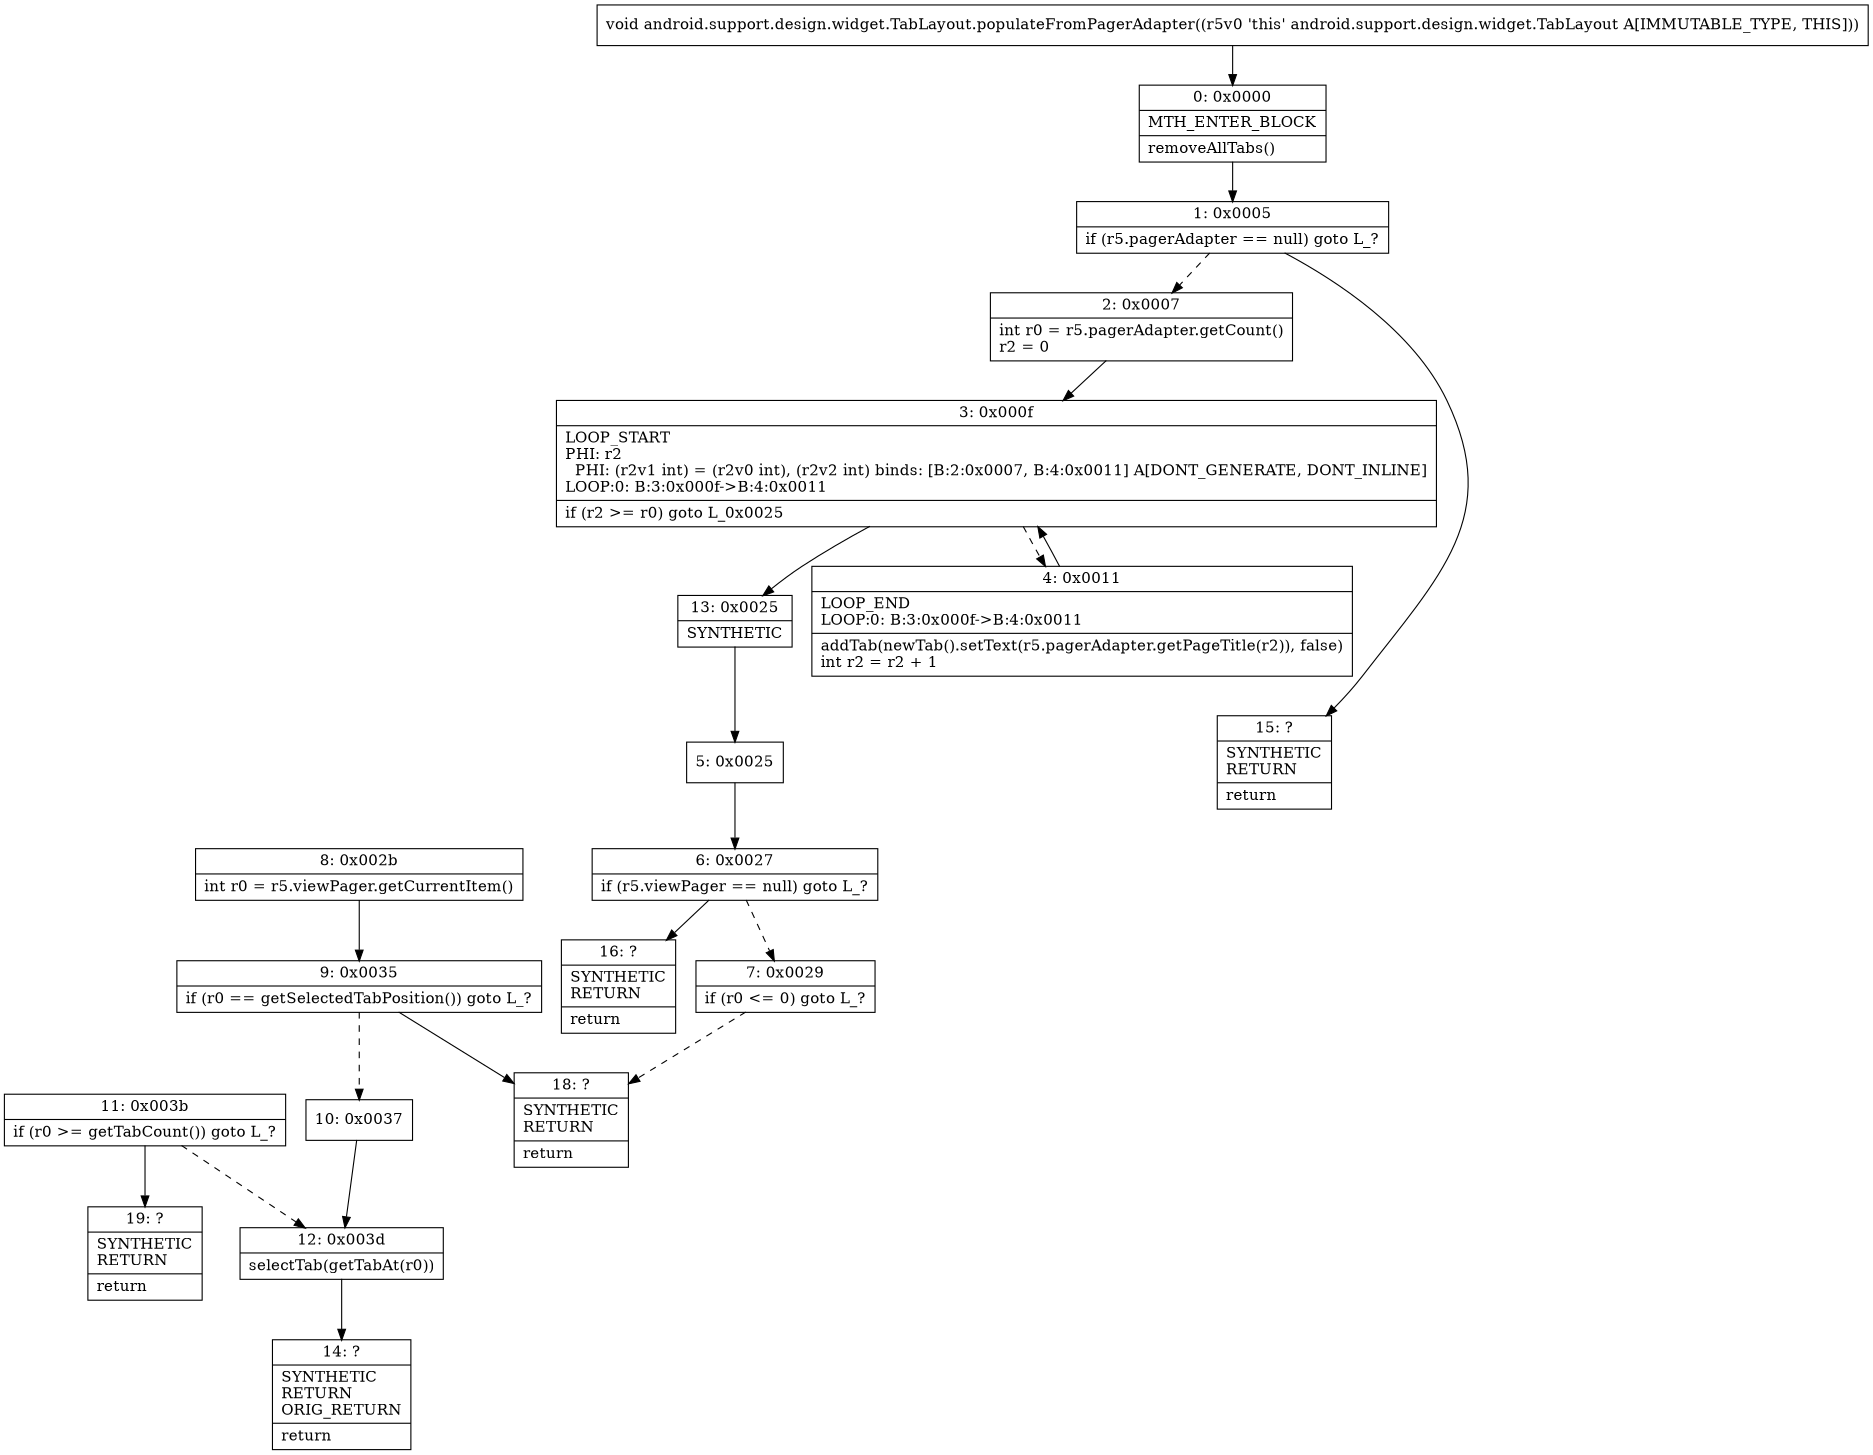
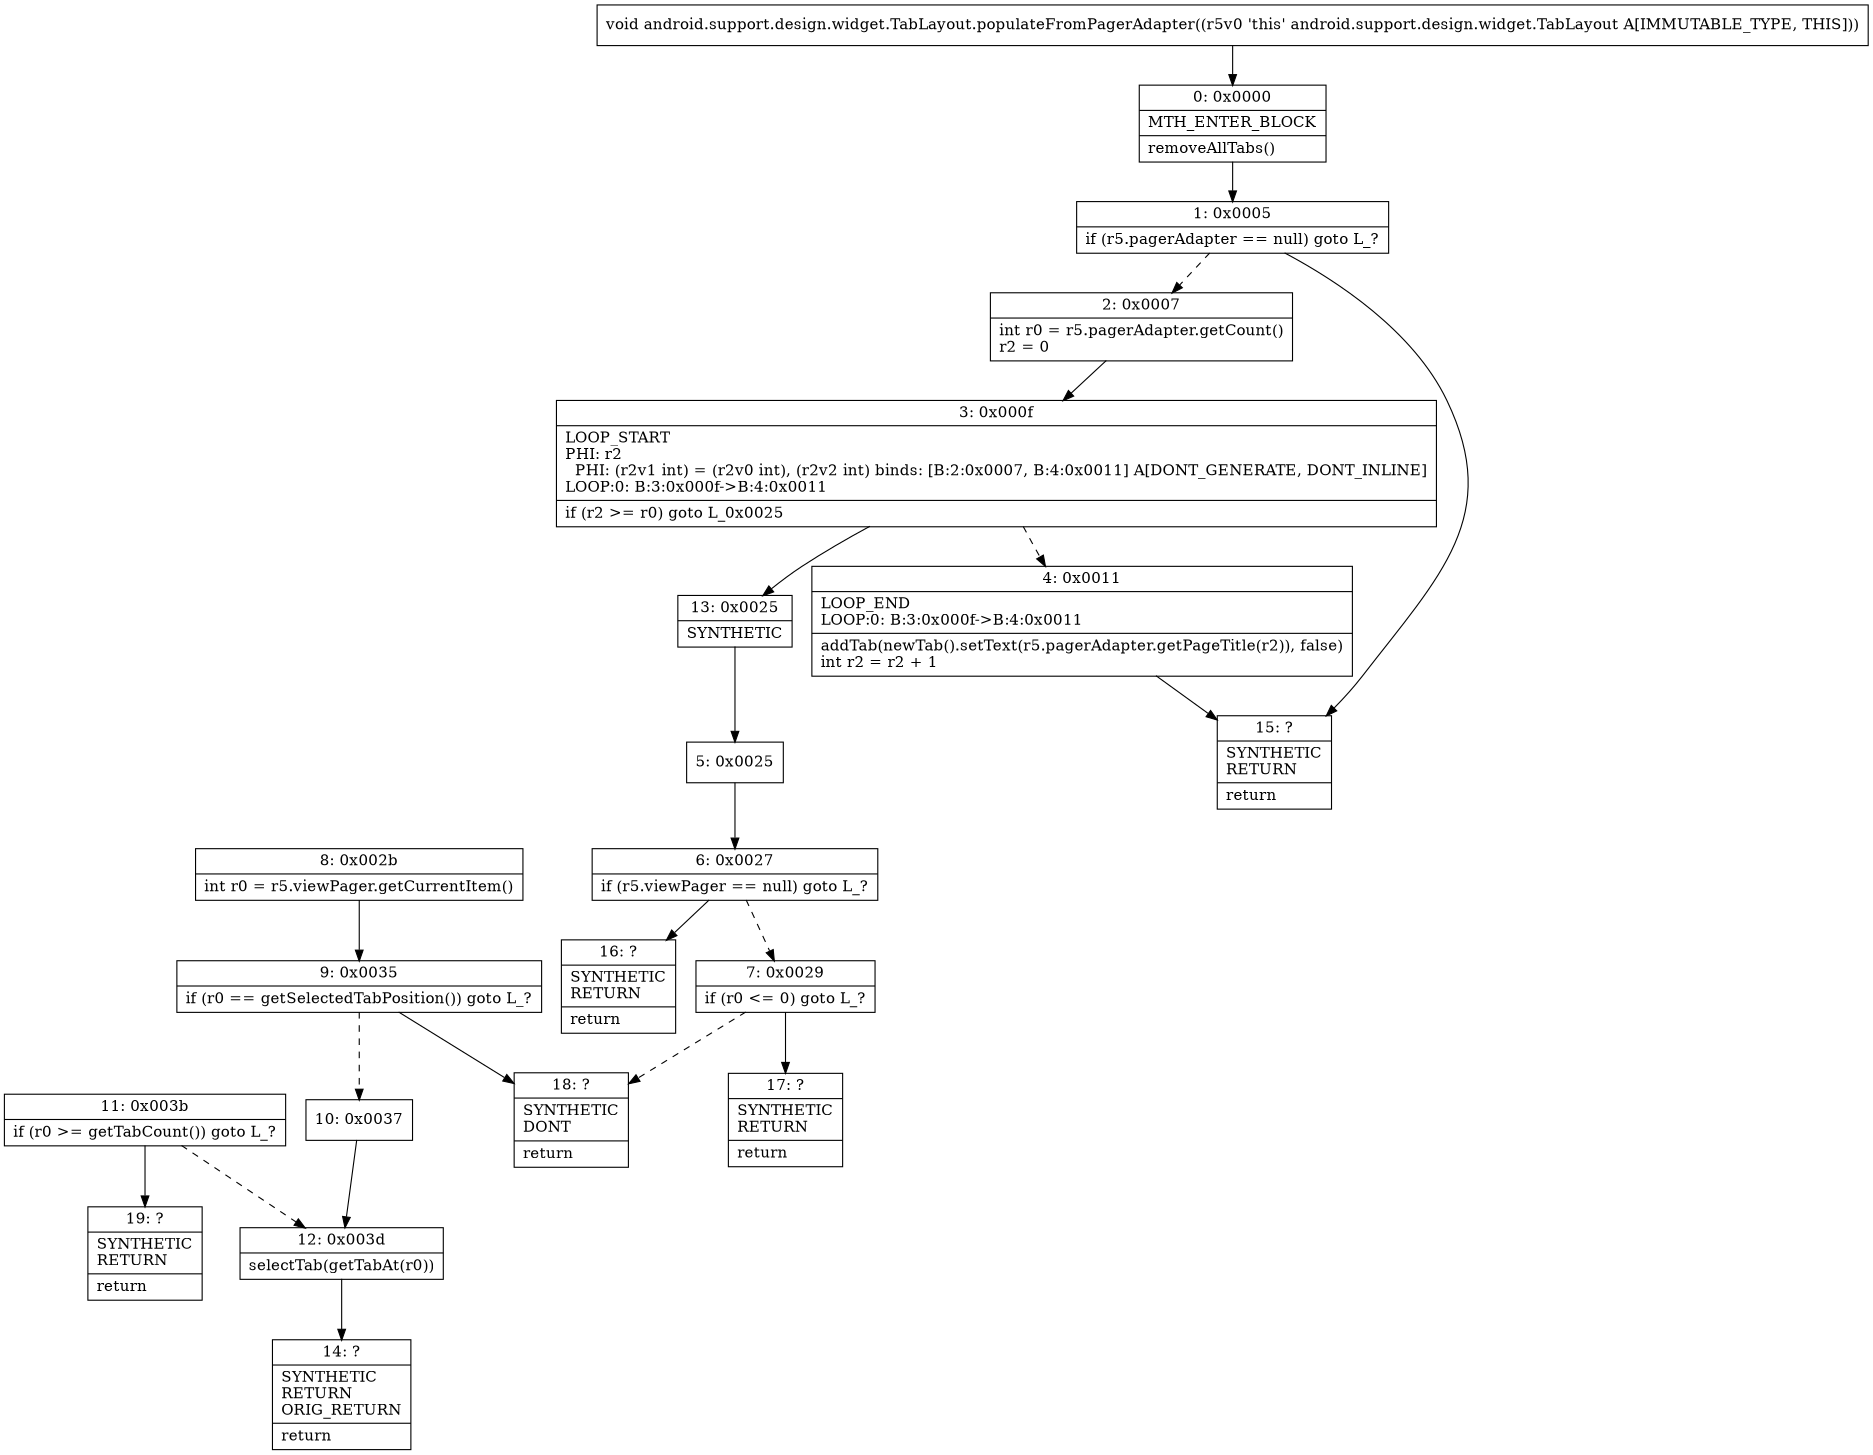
edge "4: 0x0011" -> "3: 0x000f": now "4: 0x0011" -> "15: ?"
node "17: ?": added
node "18: ?": text "RETURN" -> "DONT"
